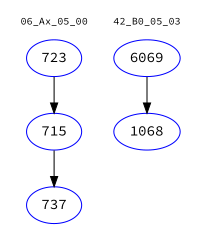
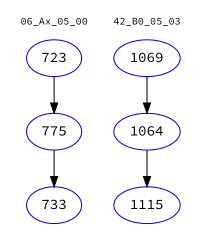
node "6069": label "6069" -> "1069"
node "715": label "715" -> "775"
node "1068": label "1068" -> "1064"
node "737": label "737" -> "733"
node "1115": added
